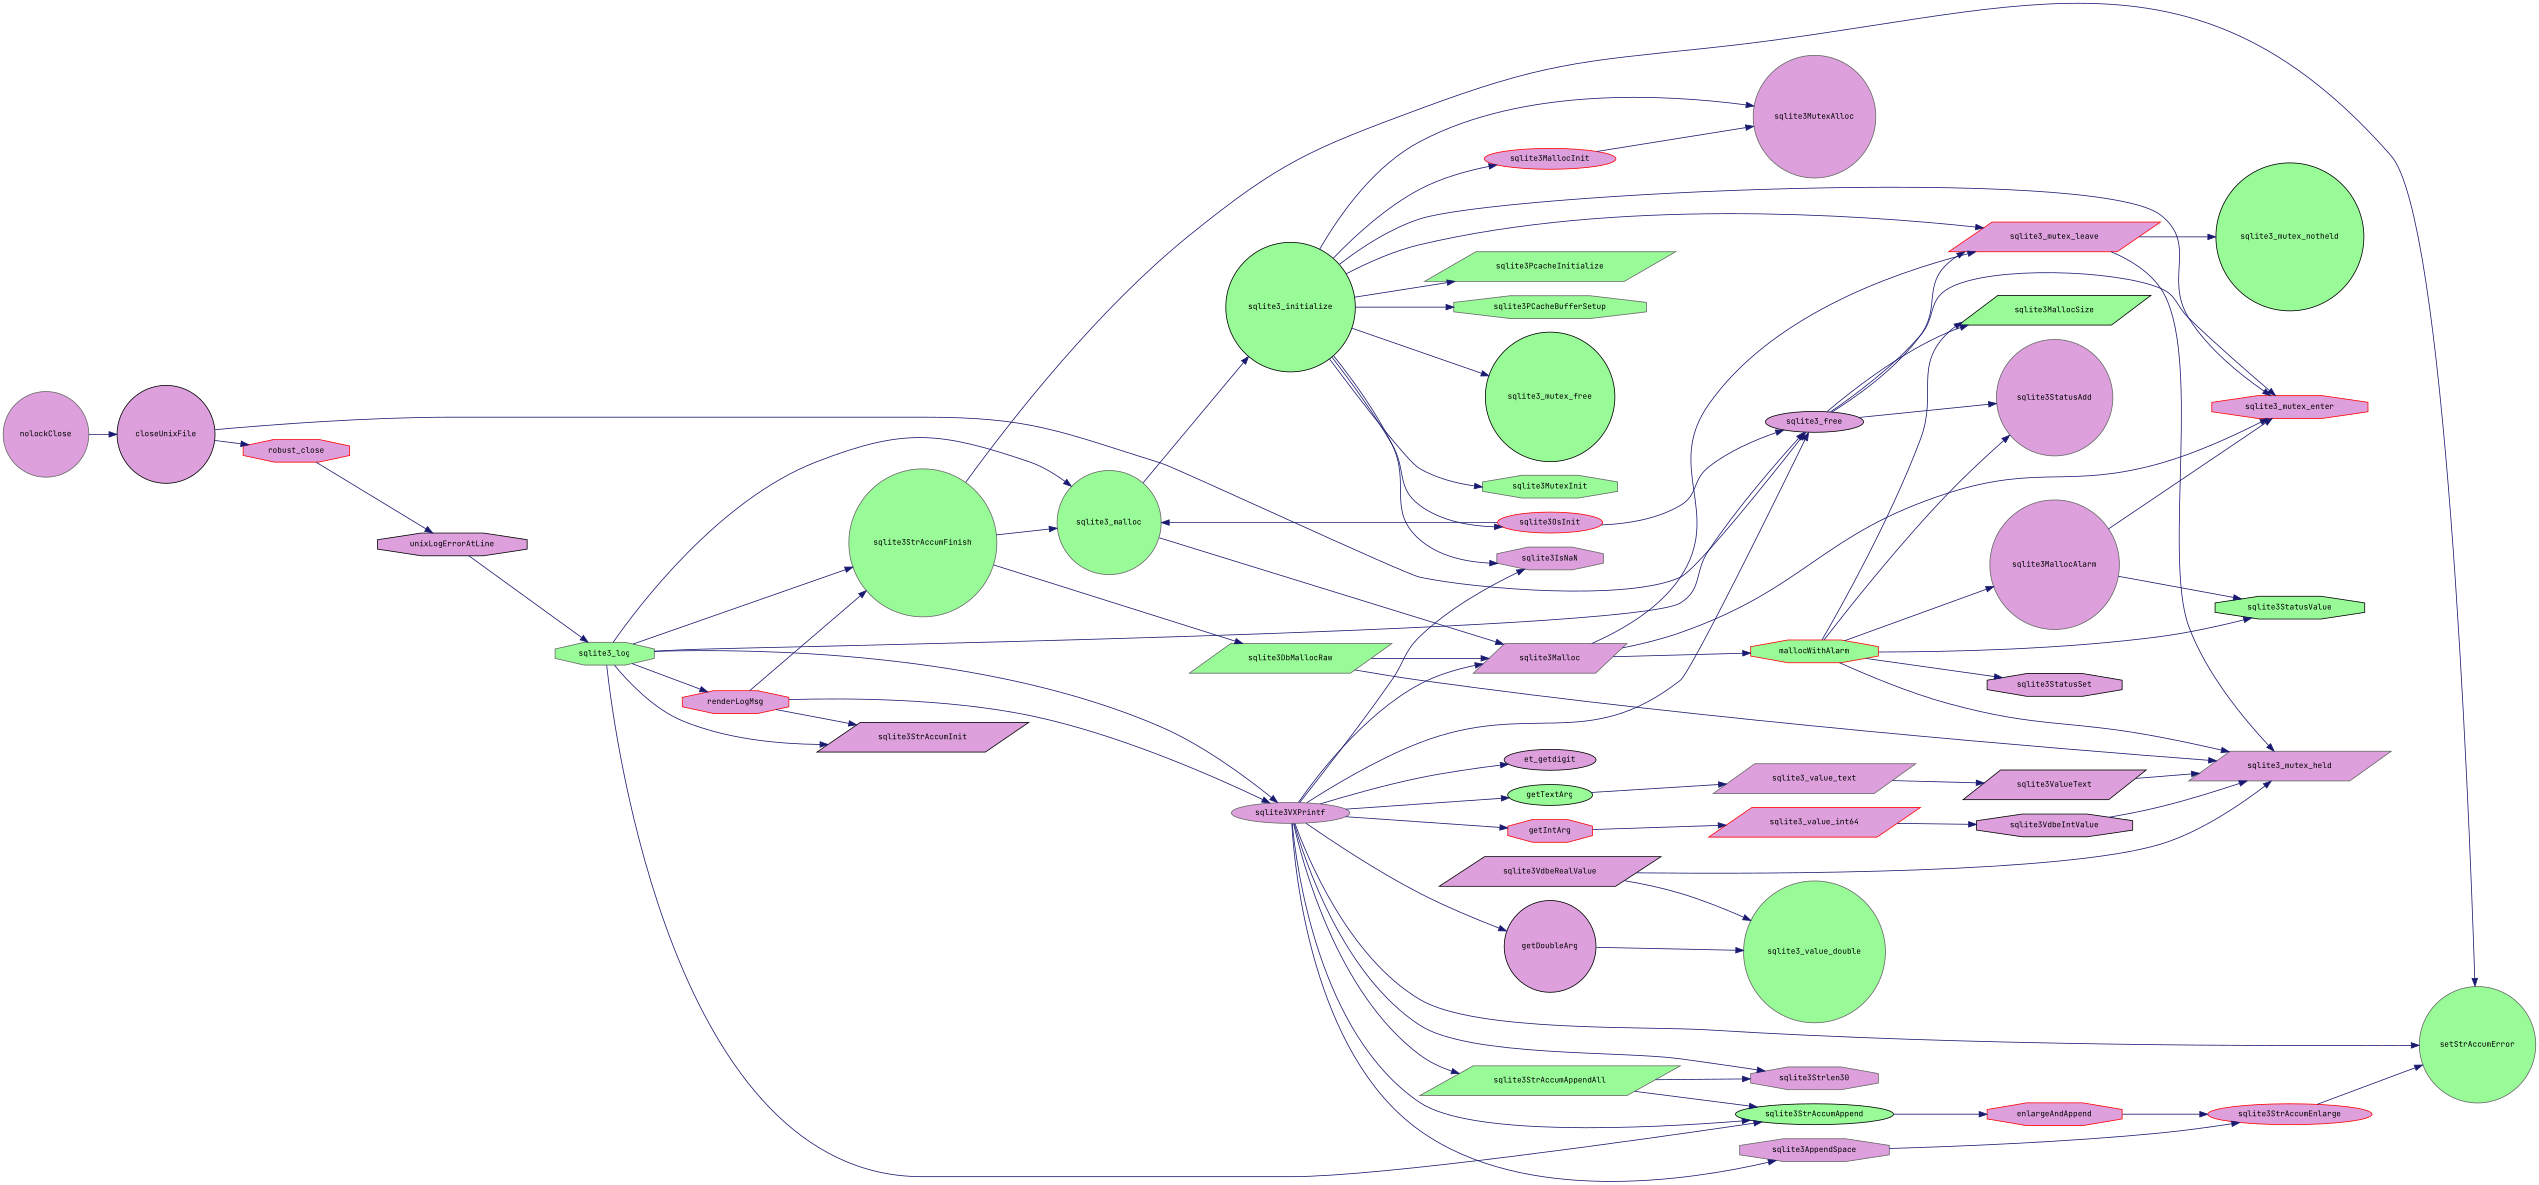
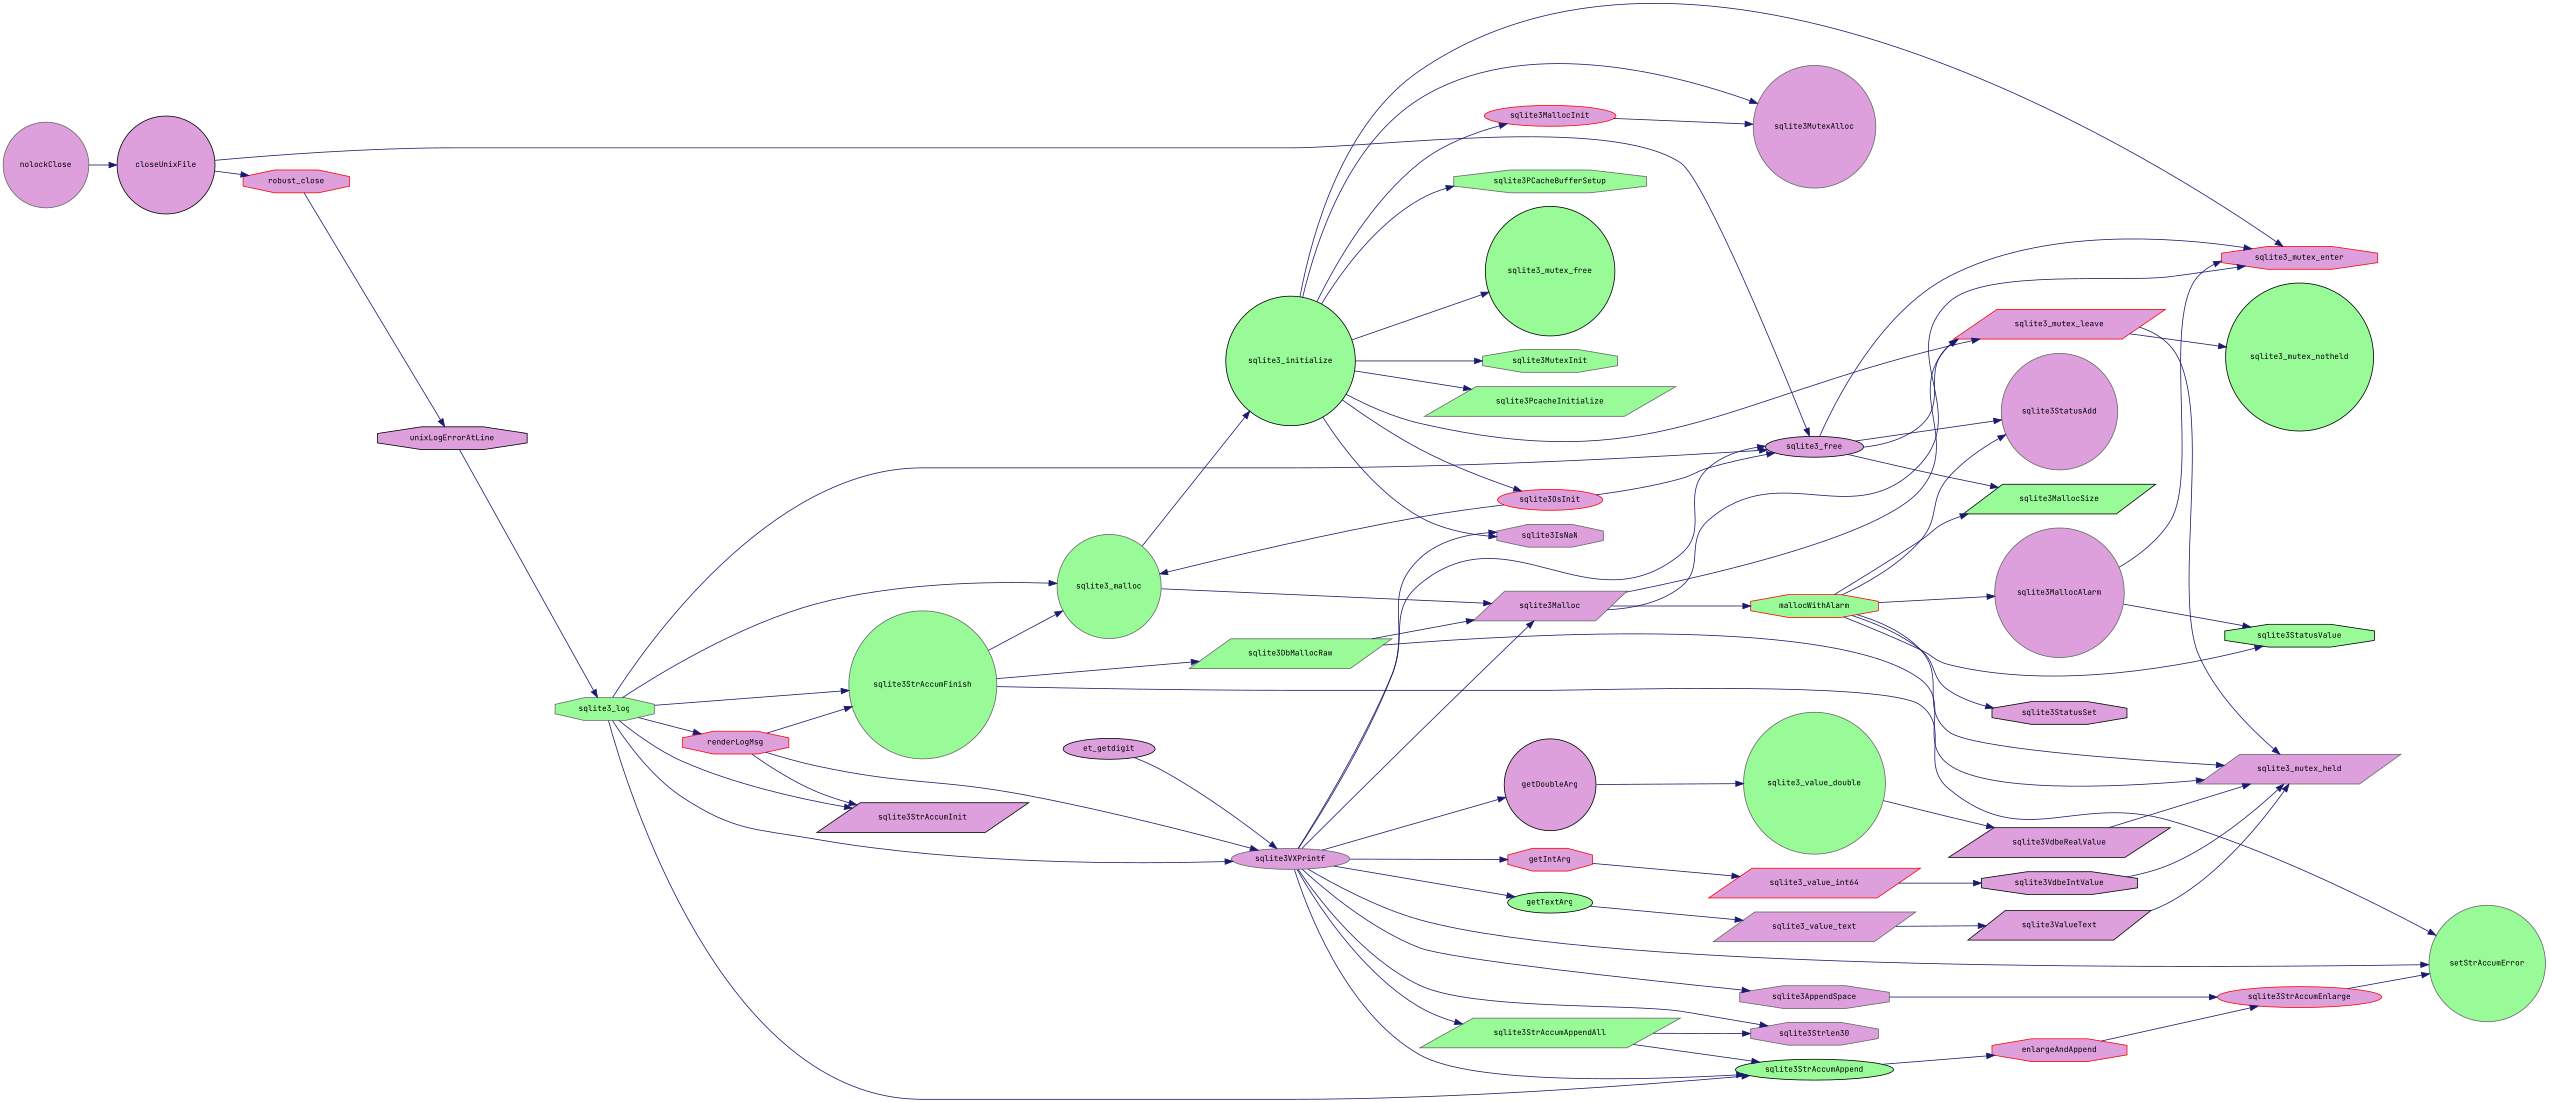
edge "sqlite3VXPrintf" -> "et_getdigit": reversed
edge "sqlite3VdbeRealValue" -> "sqlite3_value_double": reversed
